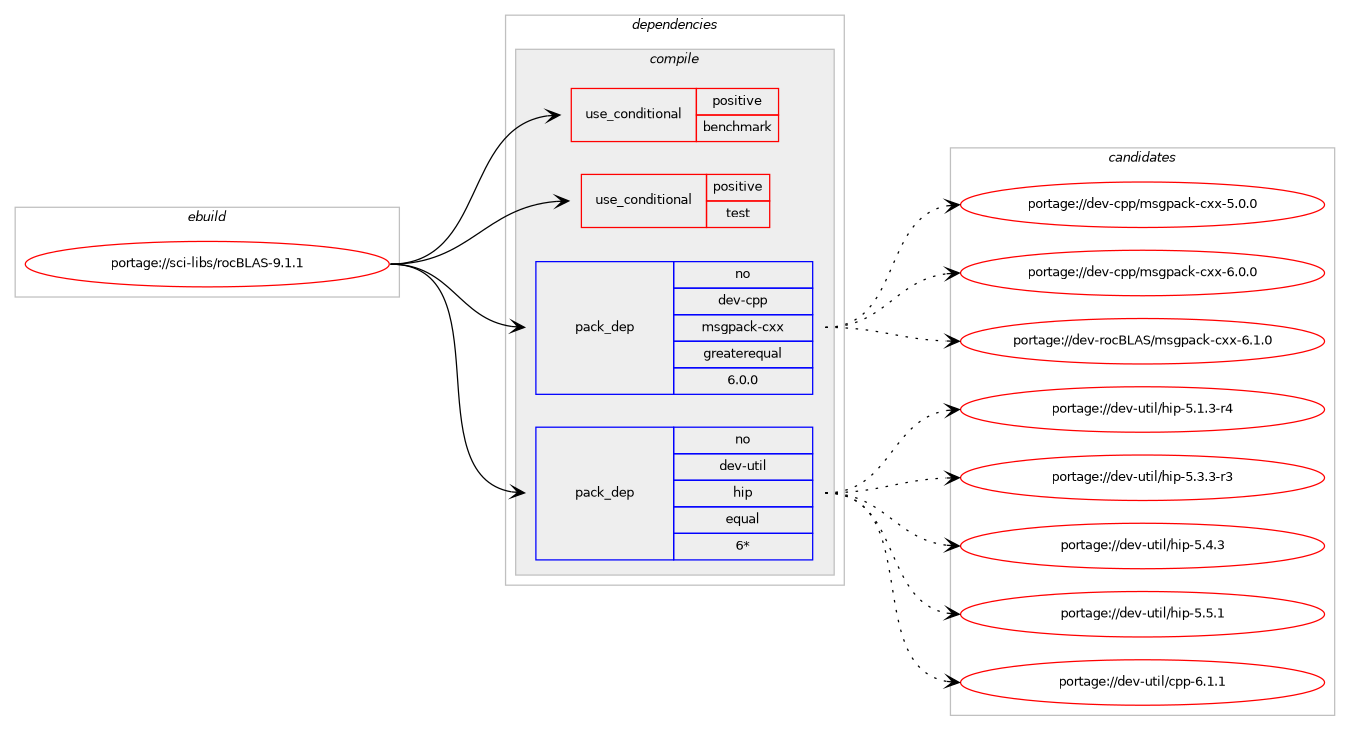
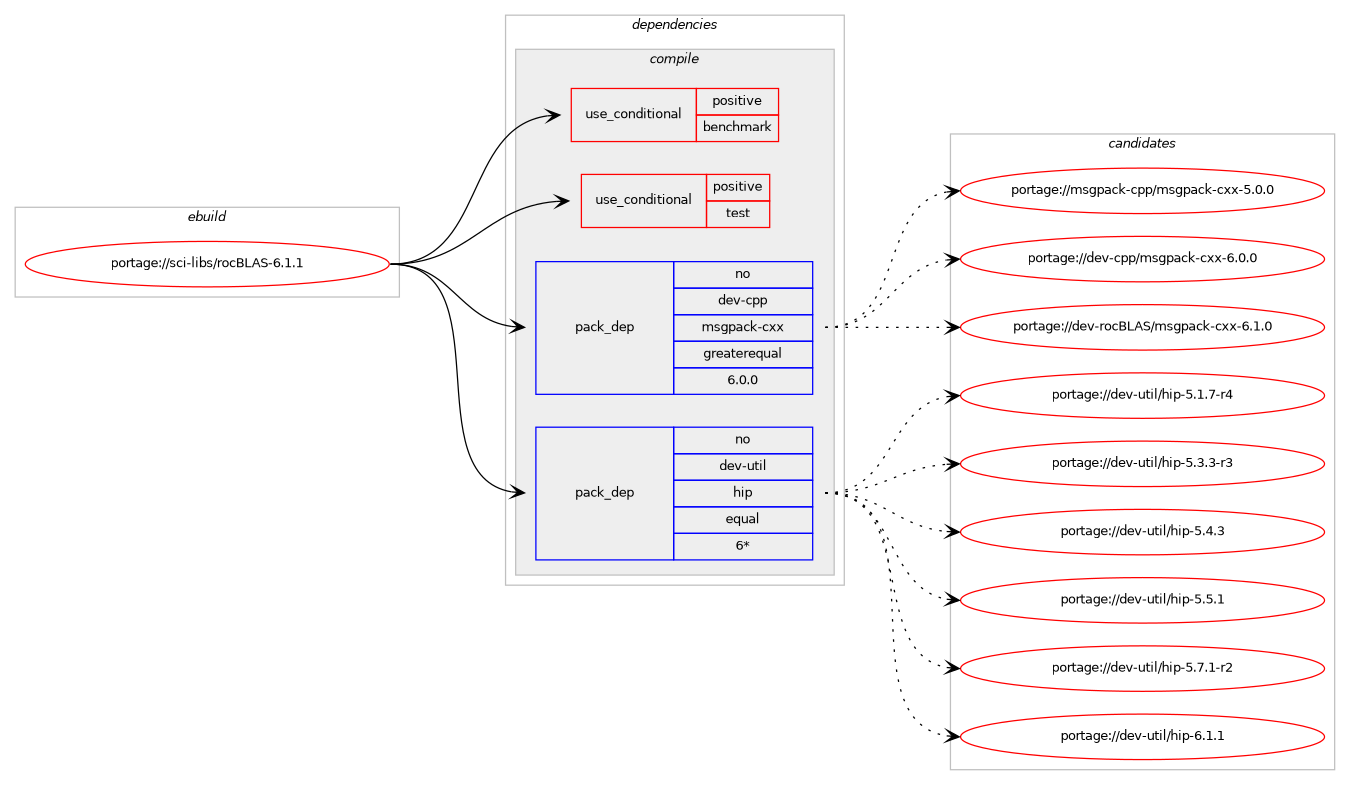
node "portage://dev-cpp/msgpack-cxx-5.0.0": label "portage://dev-cpp/msgpack-cxx-5.0.0" -> "portage://msgpack-cpp/msgpack-cxx-5.0.0"
node "portage://sci-libs/rocBLAS-9.1.1": label "portage://sci-libs/rocBLAS-9.1.1" -> "portage://sci-libs/rocBLAS-6.1.1"
node "portage://dev-util/hip-5.1.3-r4": label "portage://dev-util/hip-5.1.3-r4" -> "portage://dev-util/hip-5.1.7-r4"
node "portage://dev-util/hip-5.7.1-r2": added
node "portage://dev-util/cpp-6.1.1": label "portage://dev-util/cpp-6.1.1" -> "portage://dev-util/hip-6.1.1"
